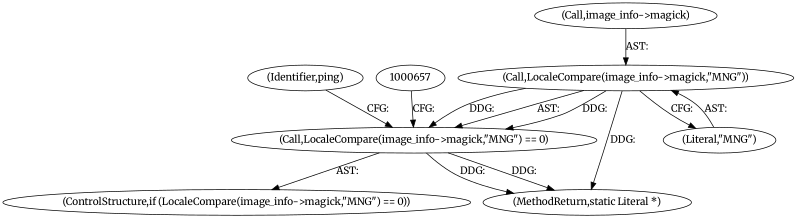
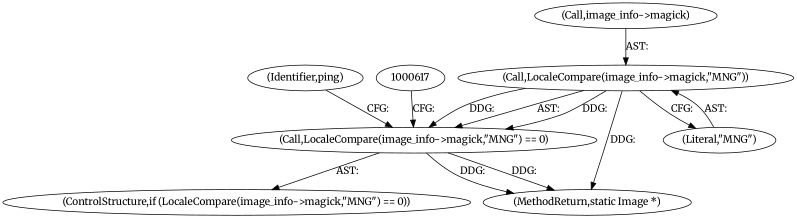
node "1000657": label "1000657" -> "1000617"
node "(MethodReturn,static Literal *)": label "(MethodReturn,static Literal *)" -> "(MethodReturn,static Image *)"
